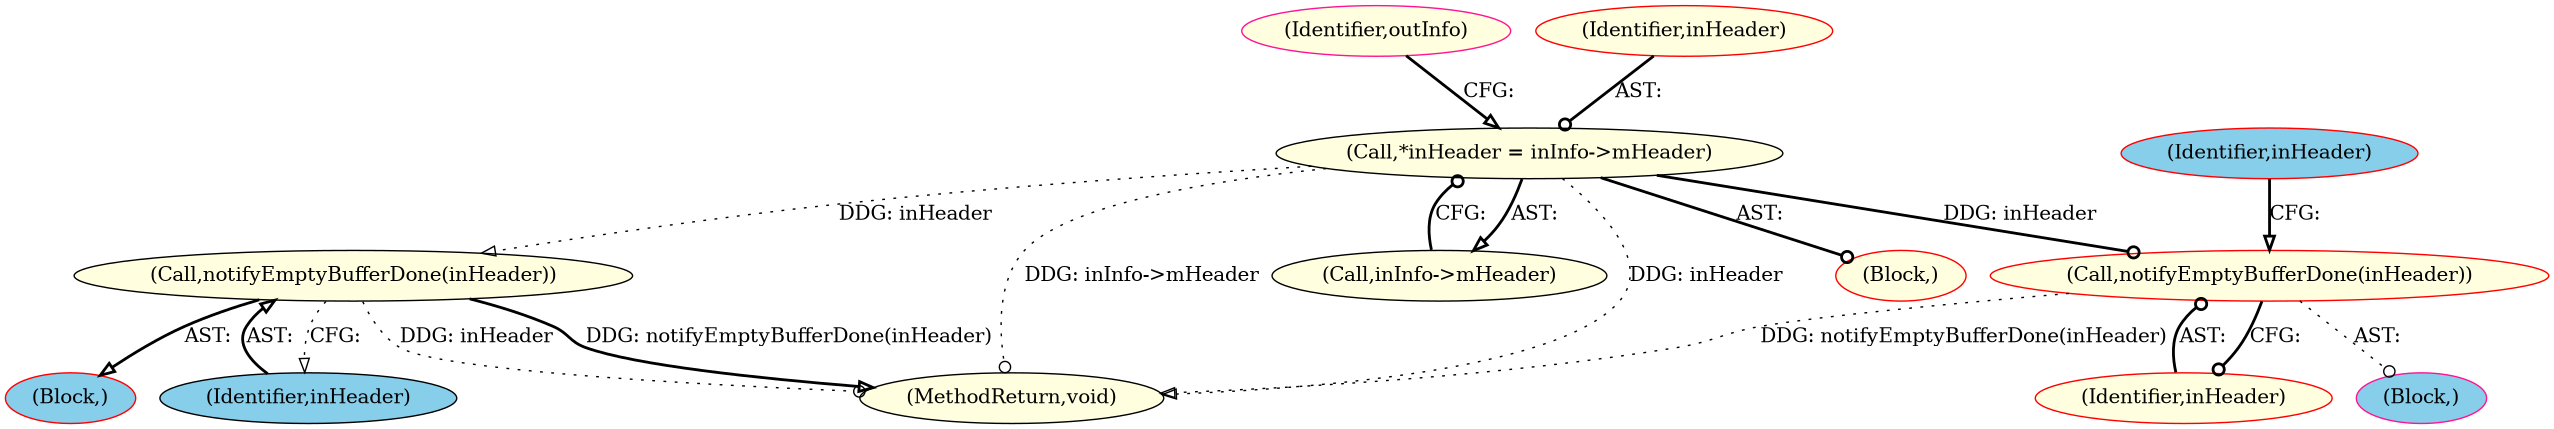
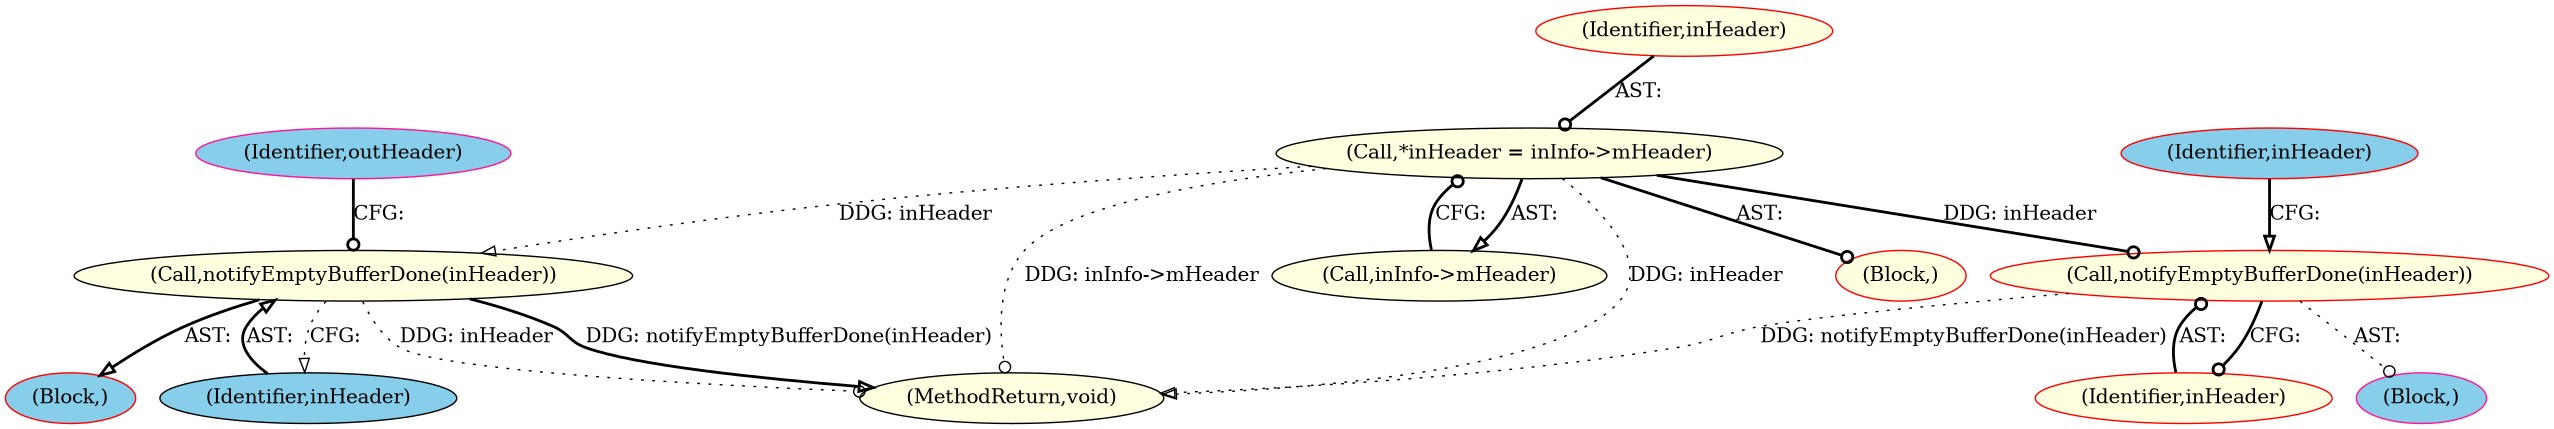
node "(Identifier,outInfo)": removed
node "(Identifier,outHeader)": added
